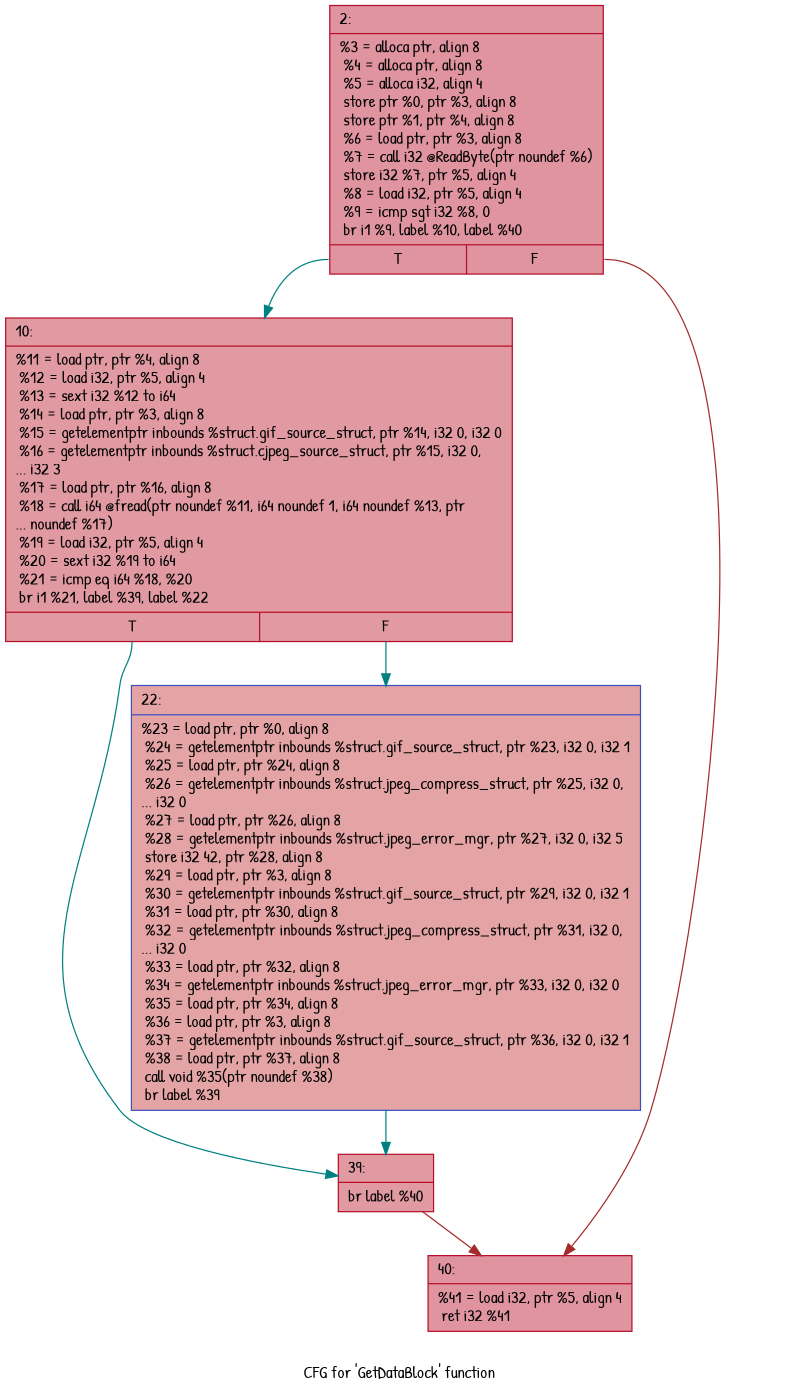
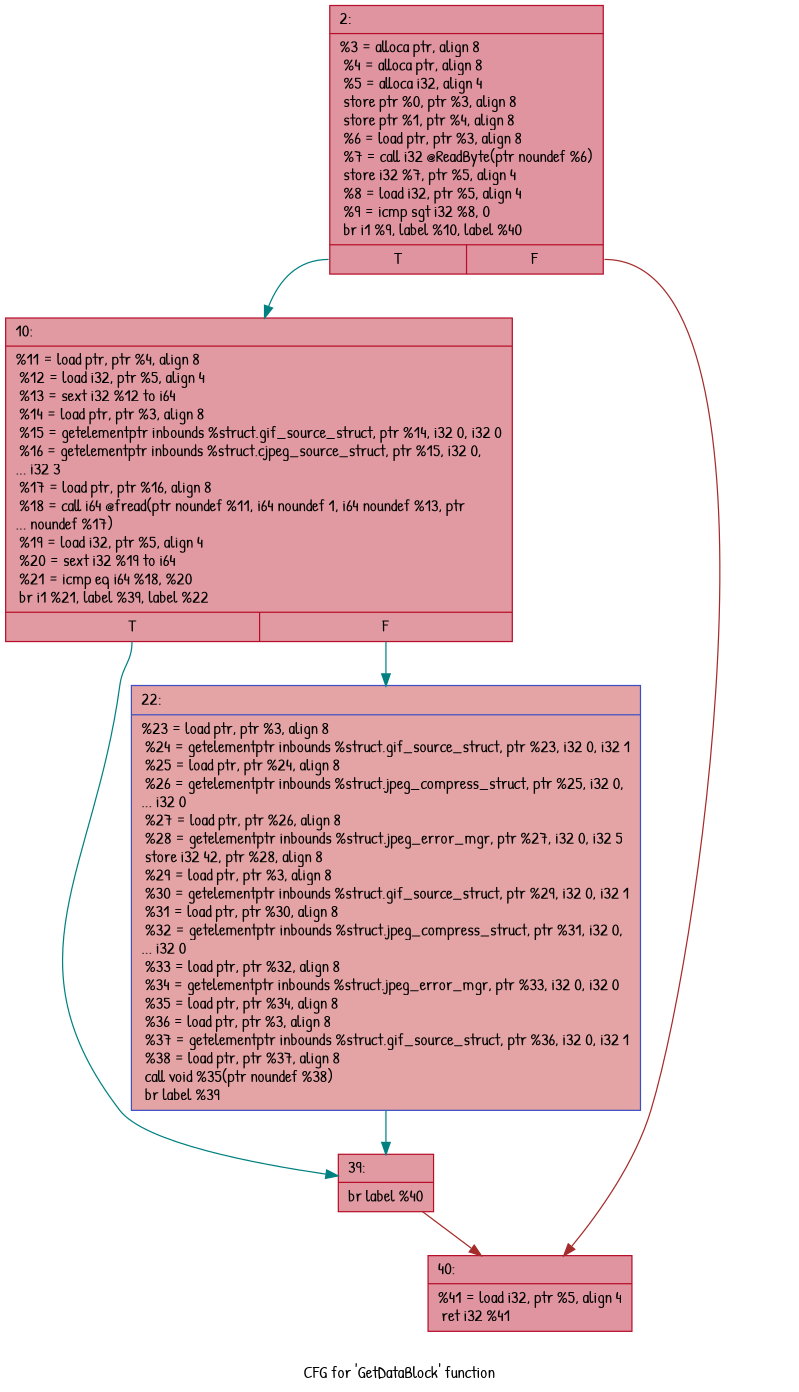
node "22:": text "%23 = load ptr, ptr %0, align 8" -> "%23 = load ptr, ptr %3, align 8"
